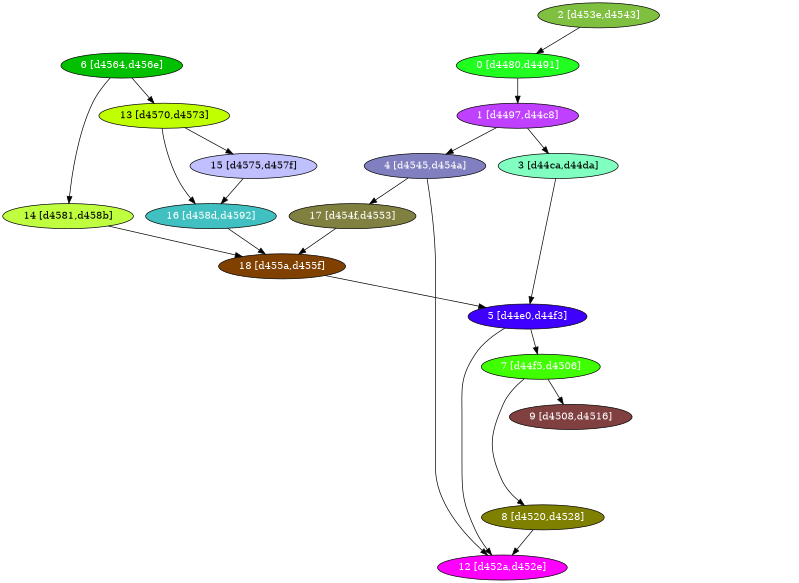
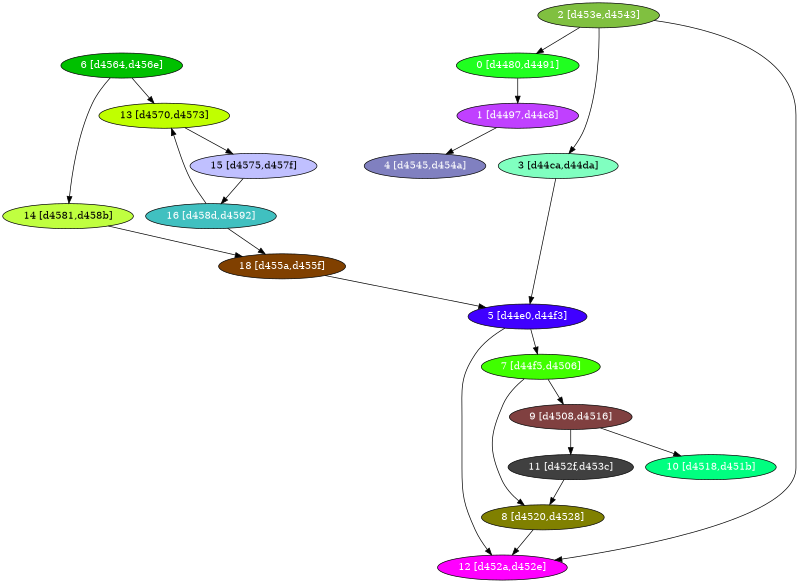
edge "1 [d4497,d44c8]" -> "3 [d44ca,d44da]": now "2 [d453e,d4543]" -> "3 [d44ca,d44da]"
edge "13 [d4570,d4573]" -> "16 [d458d,d4592]": reversed
node "17 [d454f,d4553]": removed
edge "4 [d4545,d454a]" -> "12 [d452a,d452e]": now "2 [d453e,d4543]" -> "12 [d452a,d452e]"
node "11 [d452f,d453c]": added
node "10 [d4518,d451b]": added
